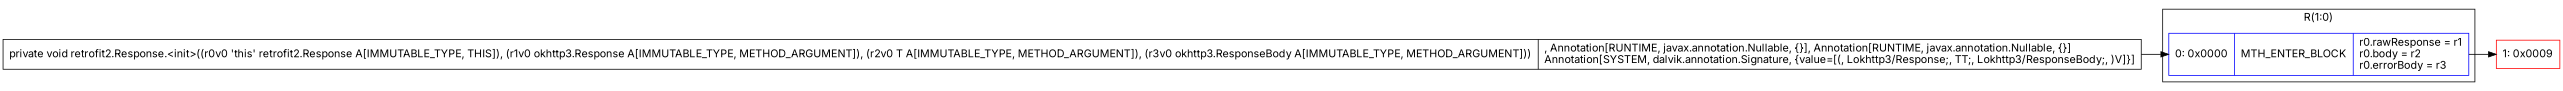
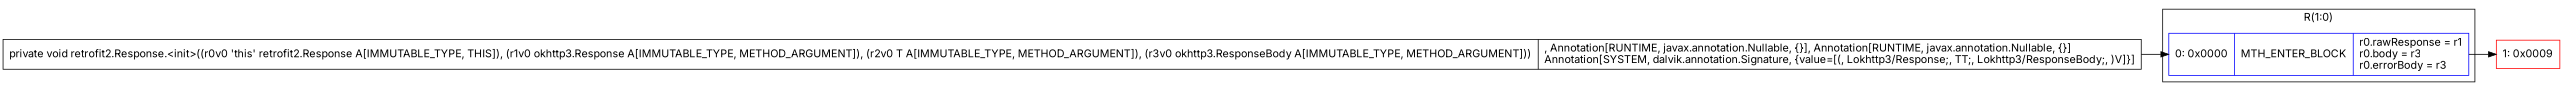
node "0: 0x0000": text "r0.body = r2" -> "r0.body = r3"
